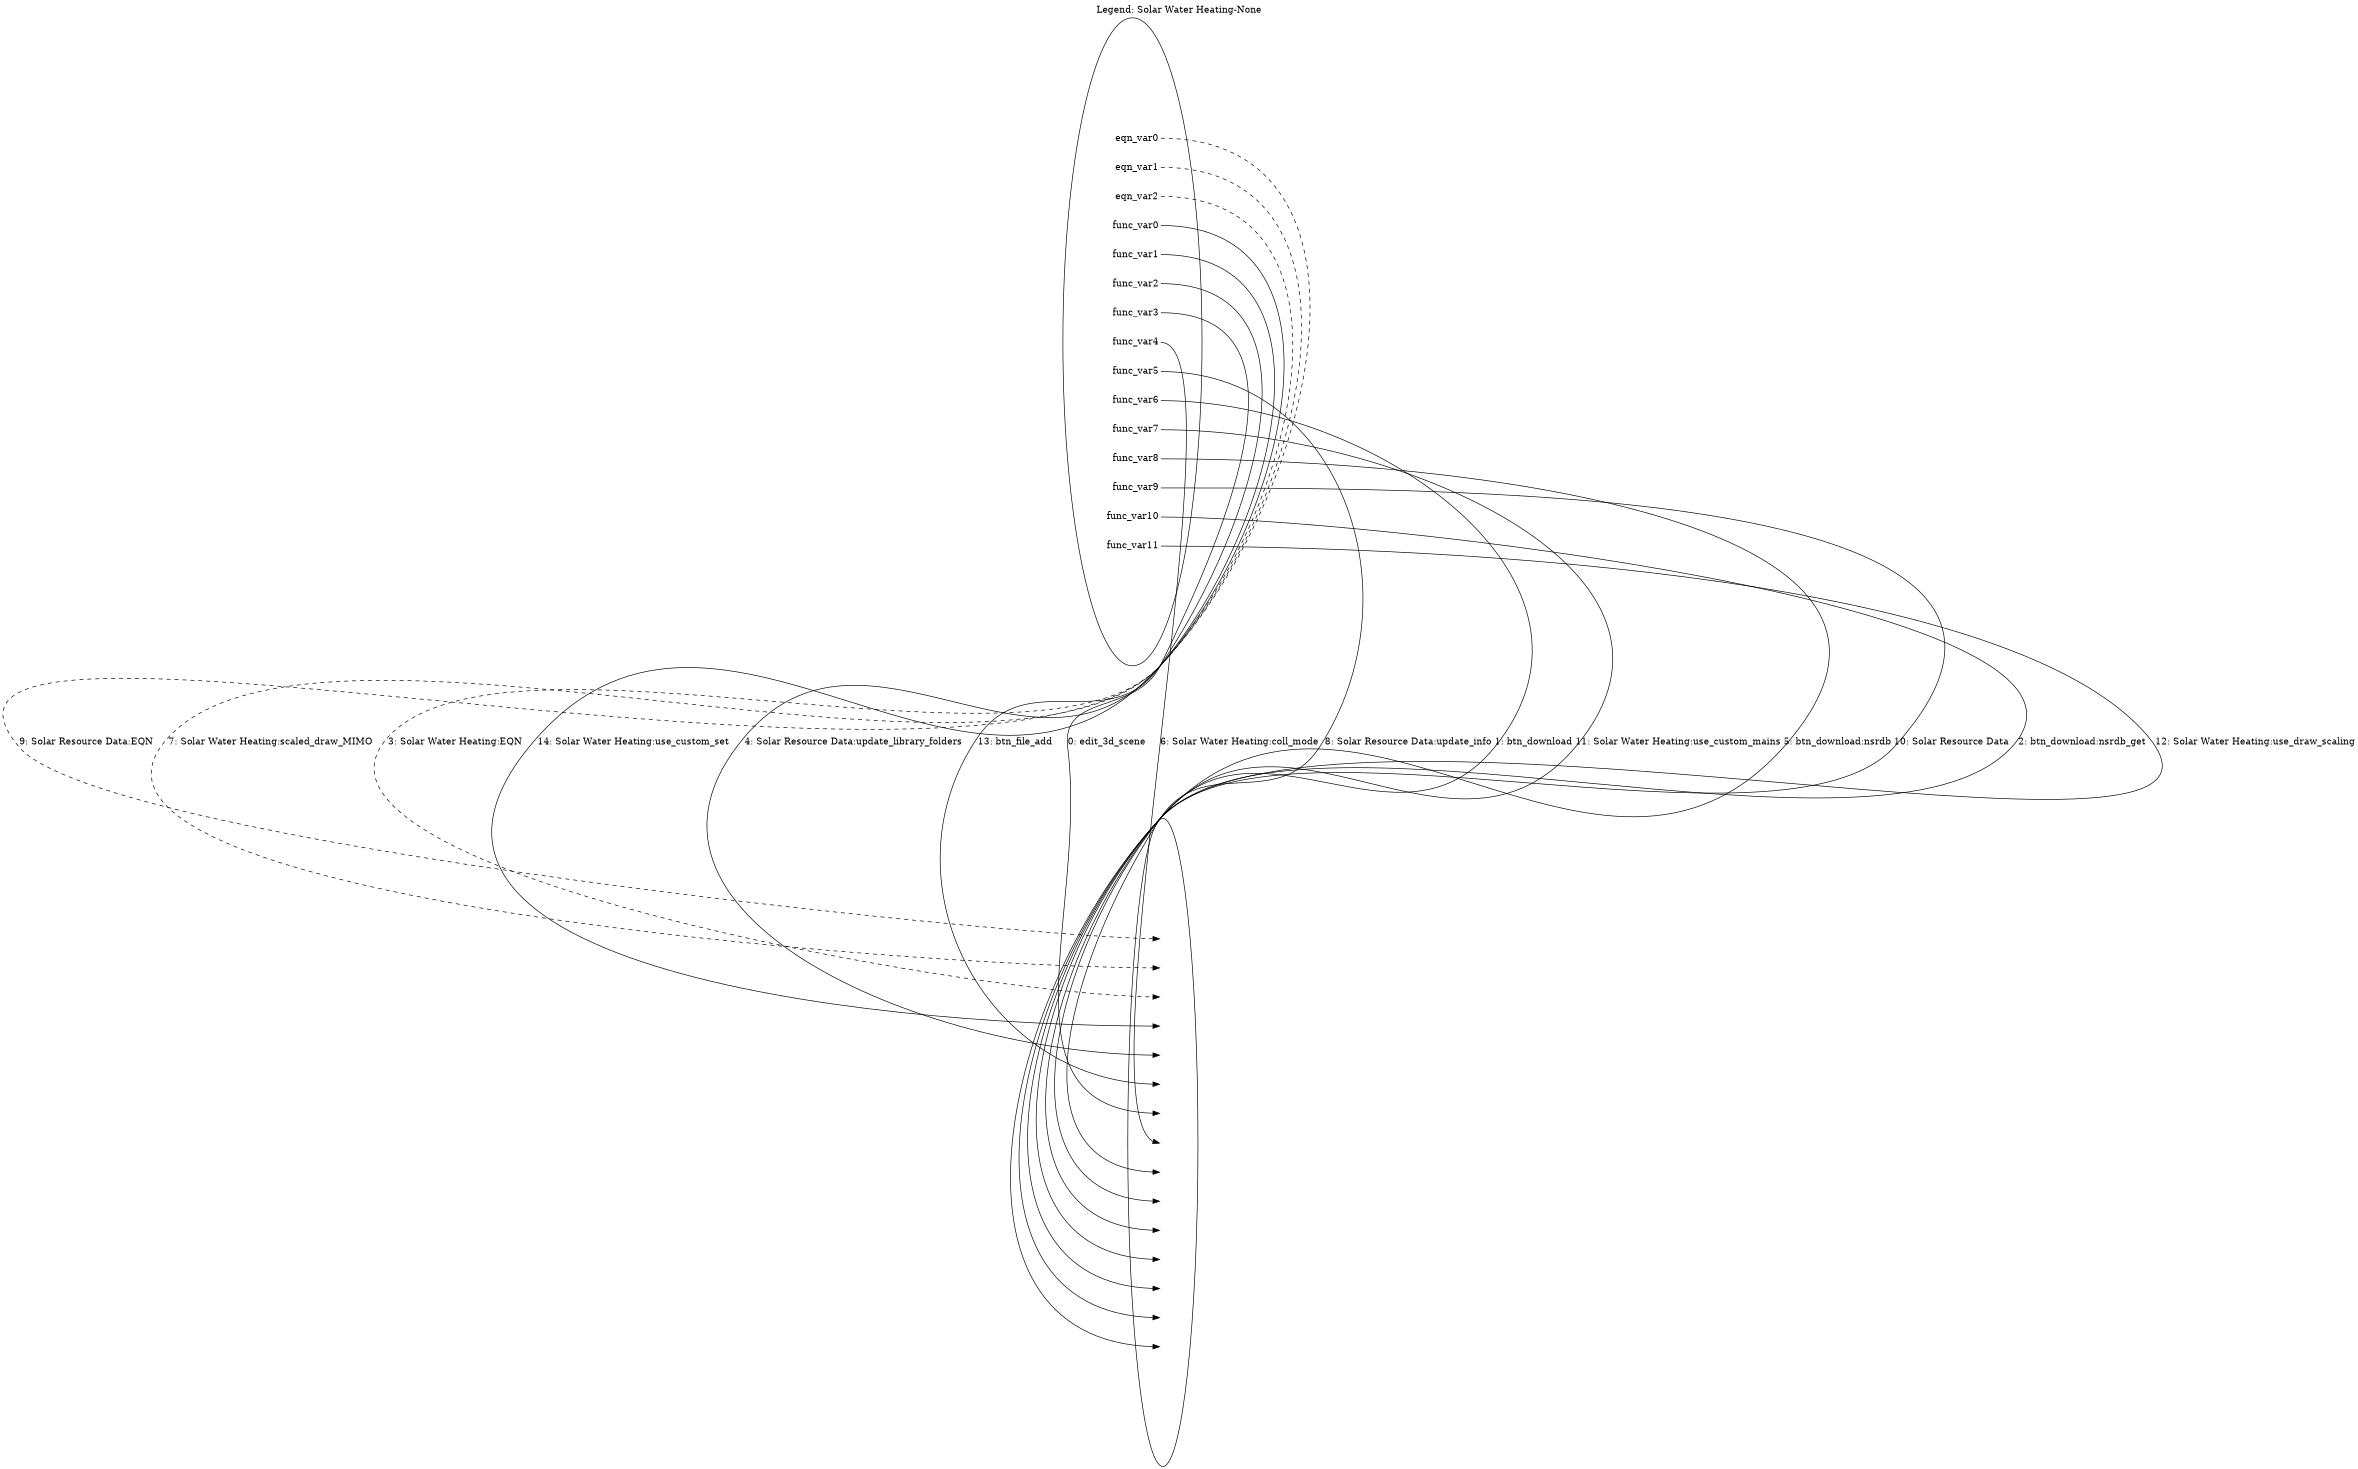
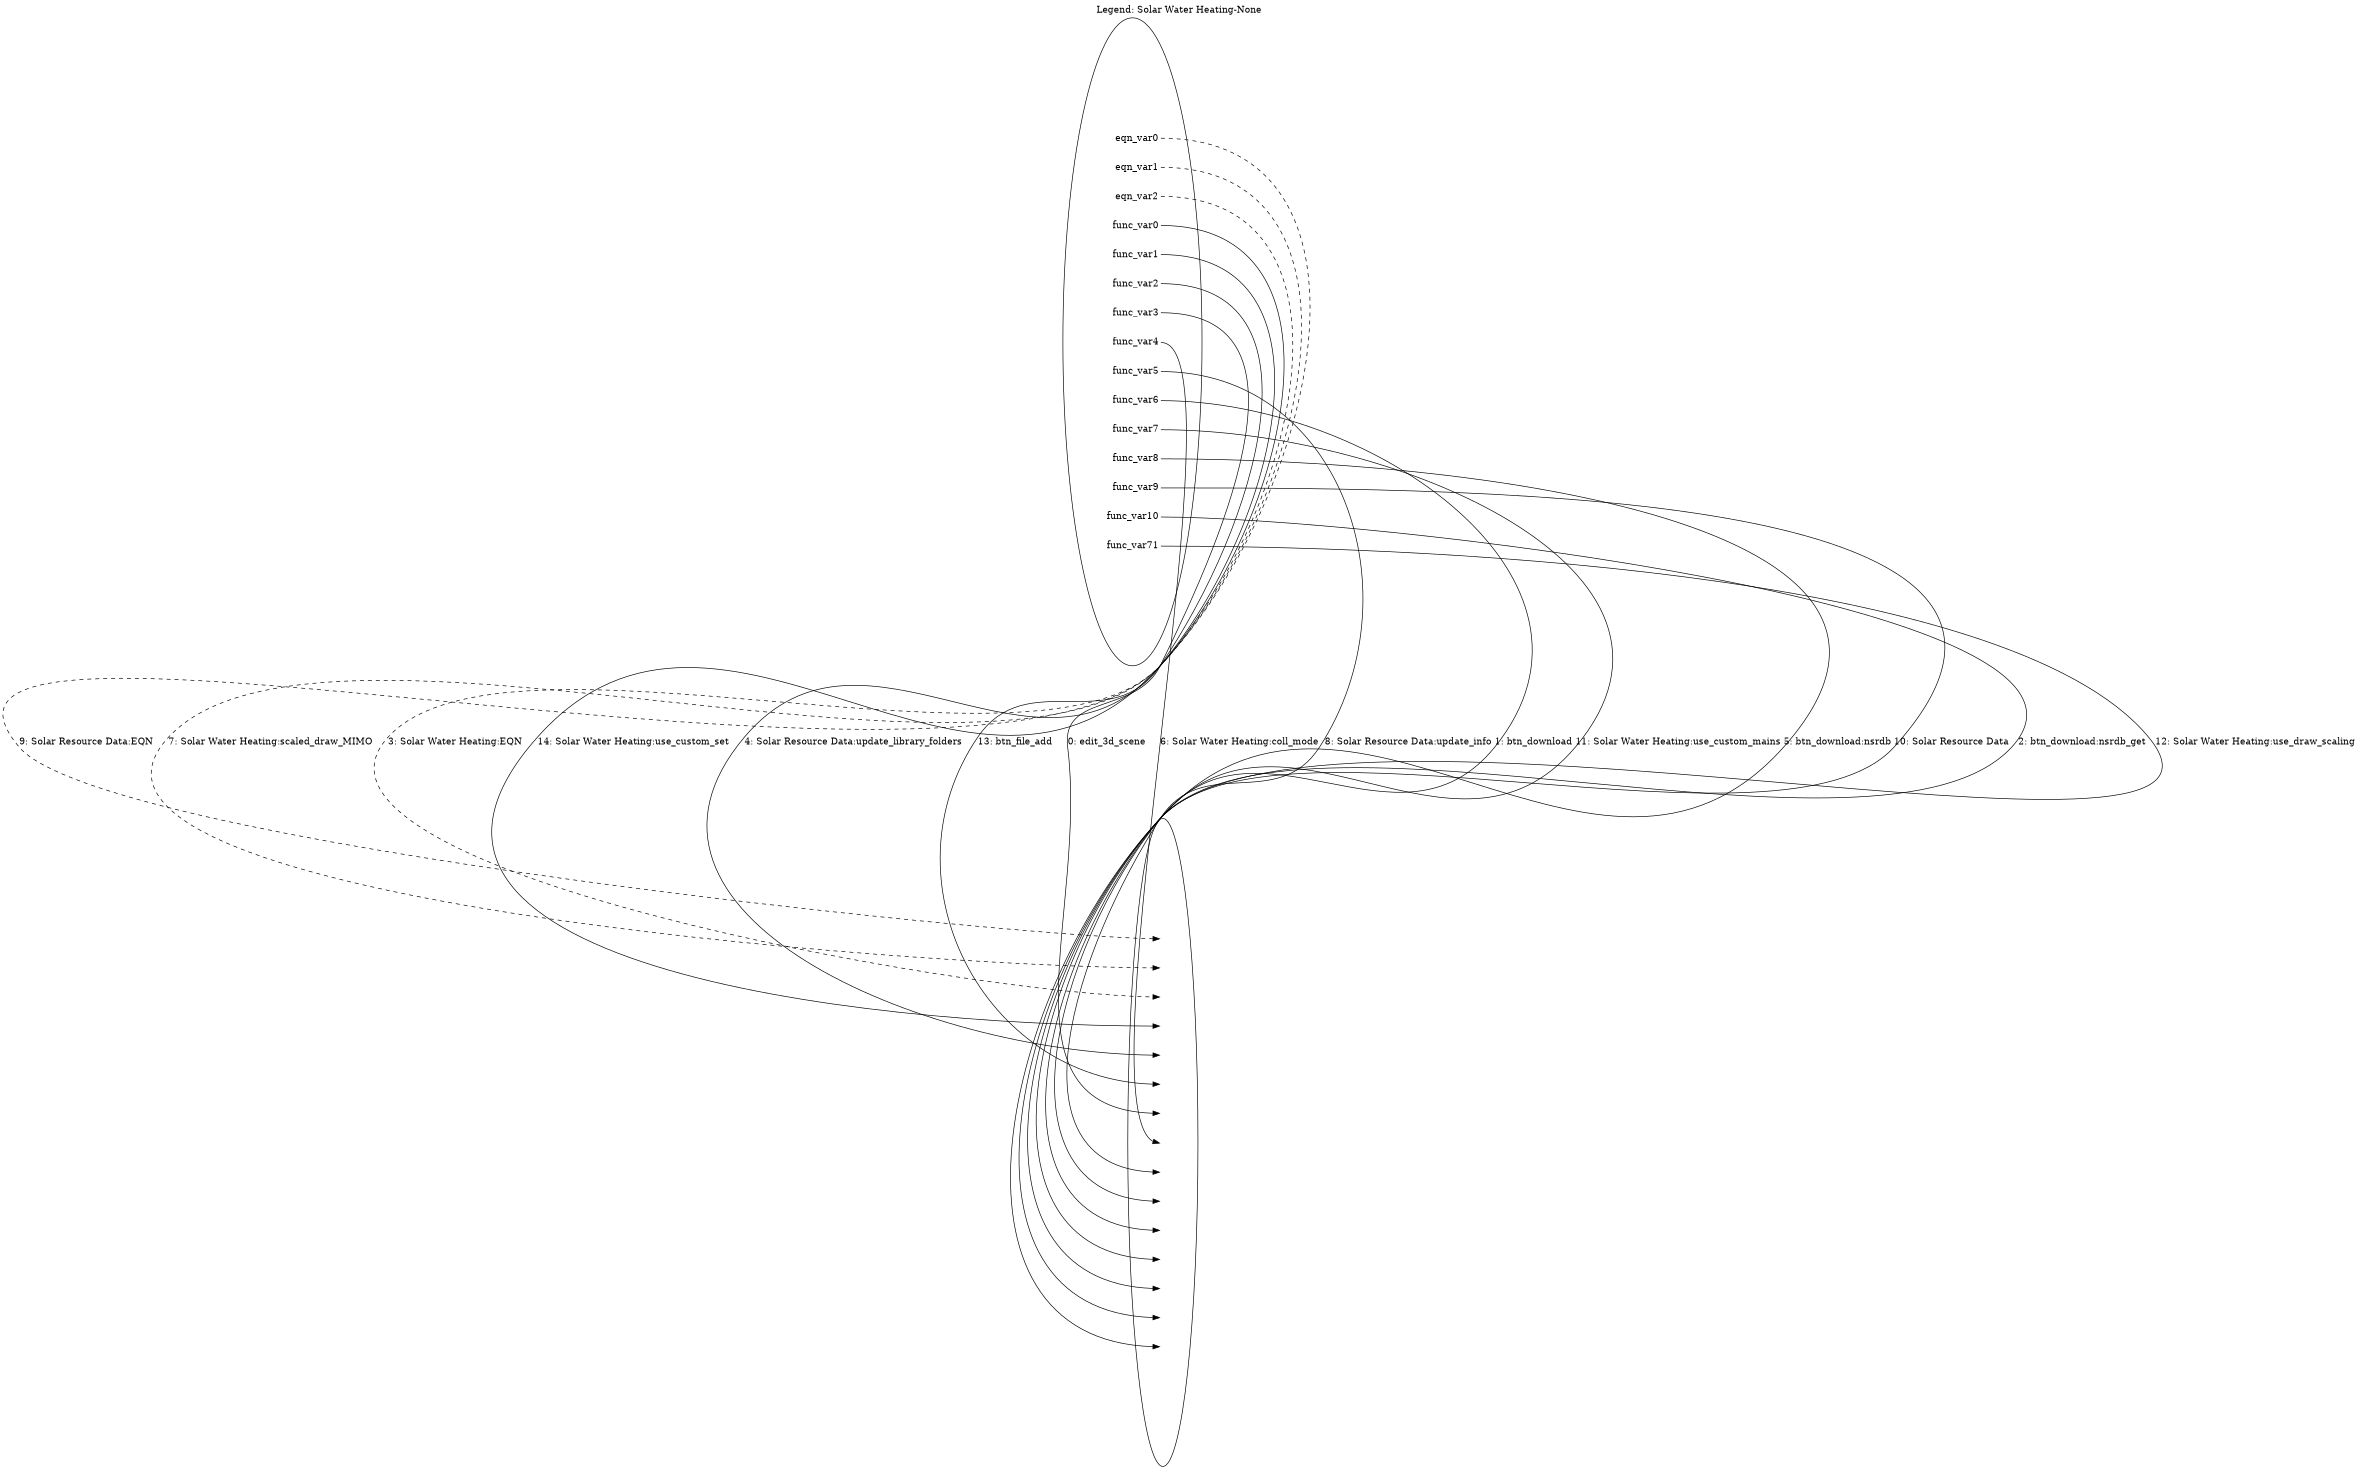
node "eqn_var0": text "func_var11" -> "func_var71"
